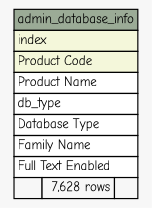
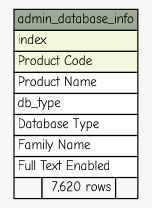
node "admin_database_info": text "7,628 rows" -> "7,620 rows"
